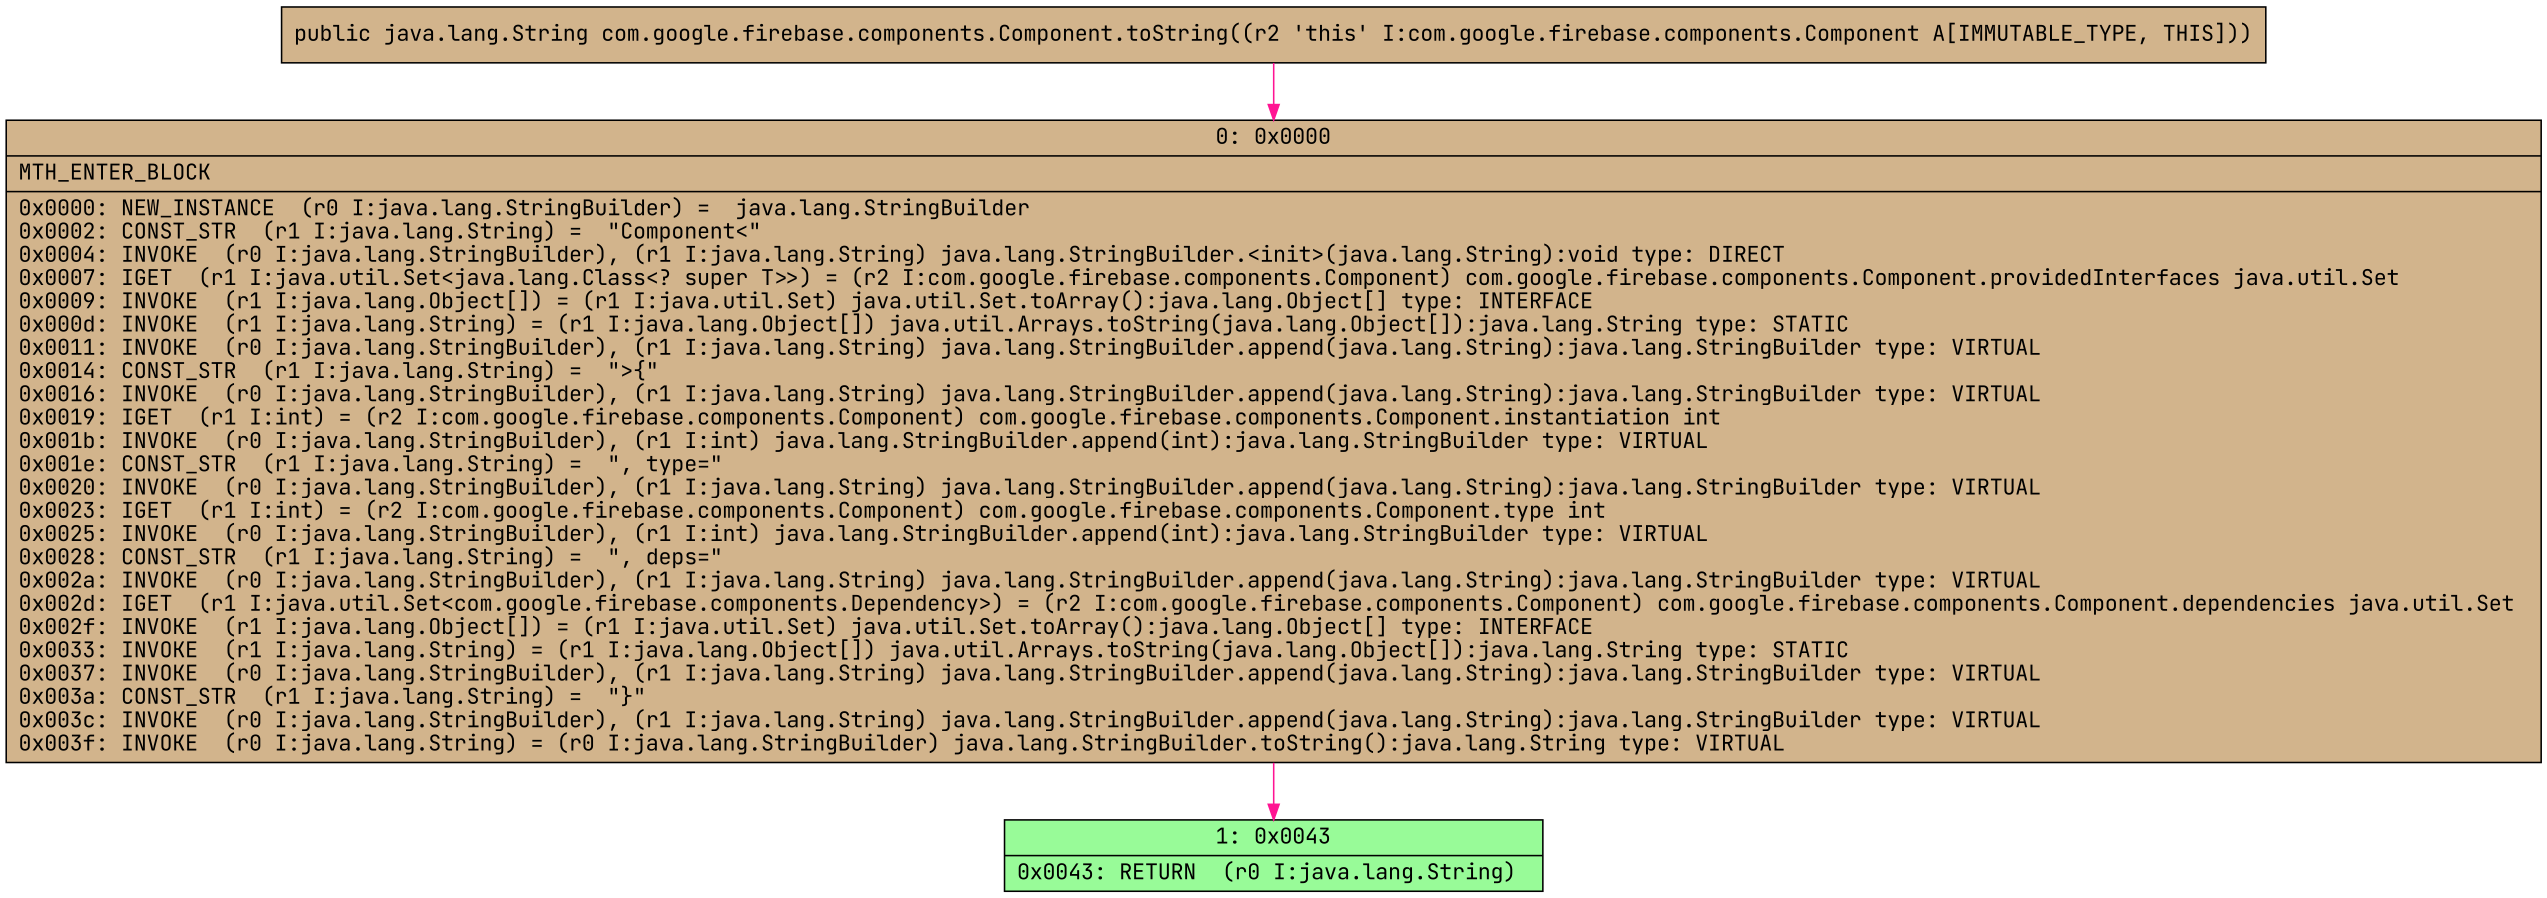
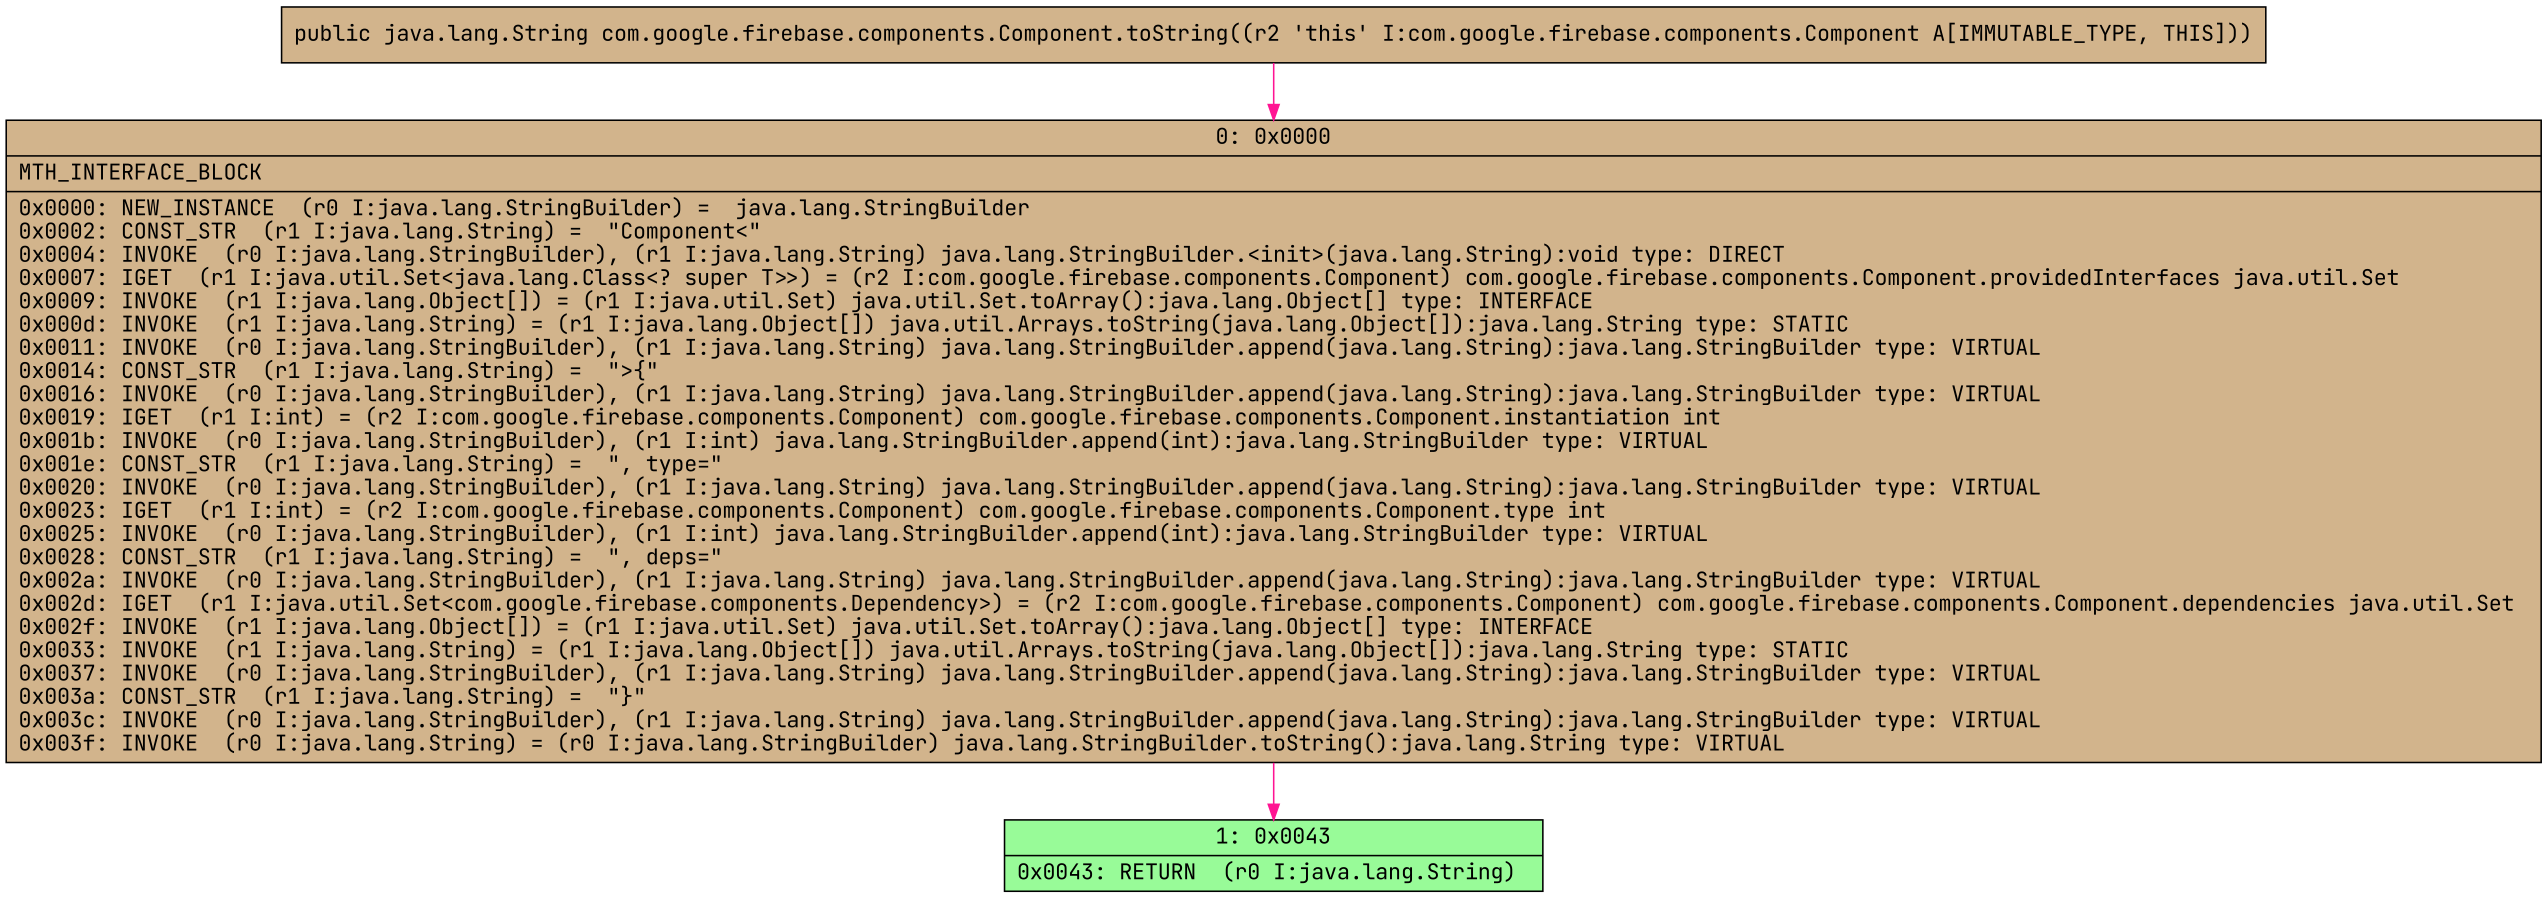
node "0: 0x0000": text "MTH_ENTER_BLOCK" -> "MTH_INTERFACE_BLOCK"
